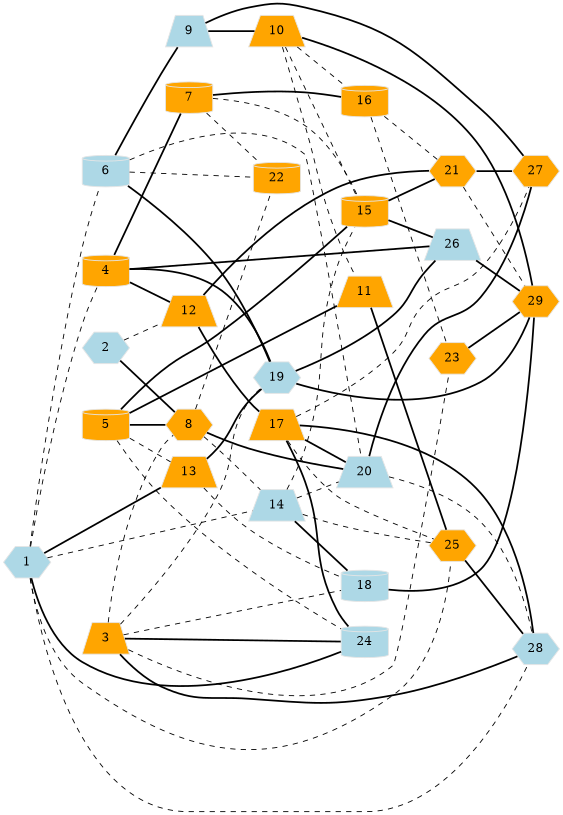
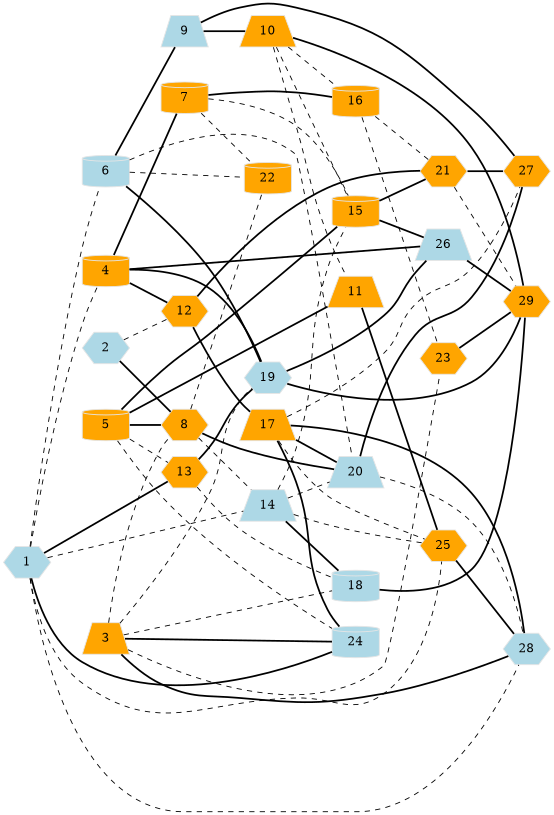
node "12": shape trapezium -> hexagon
node "13": shape trapezium -> hexagon
